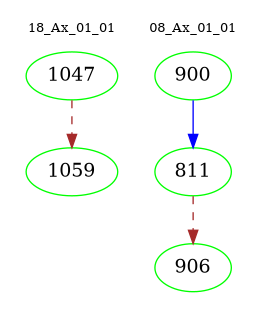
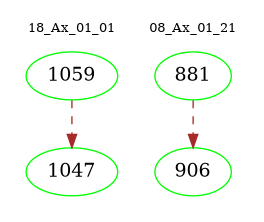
cluster "08_Ax_01_01": label "08_Ax_01_01" -> "08_Ax_01_21"
node "900": removed
edge "1047" -> "1059": reversed
node "811": label "811" -> "881"
